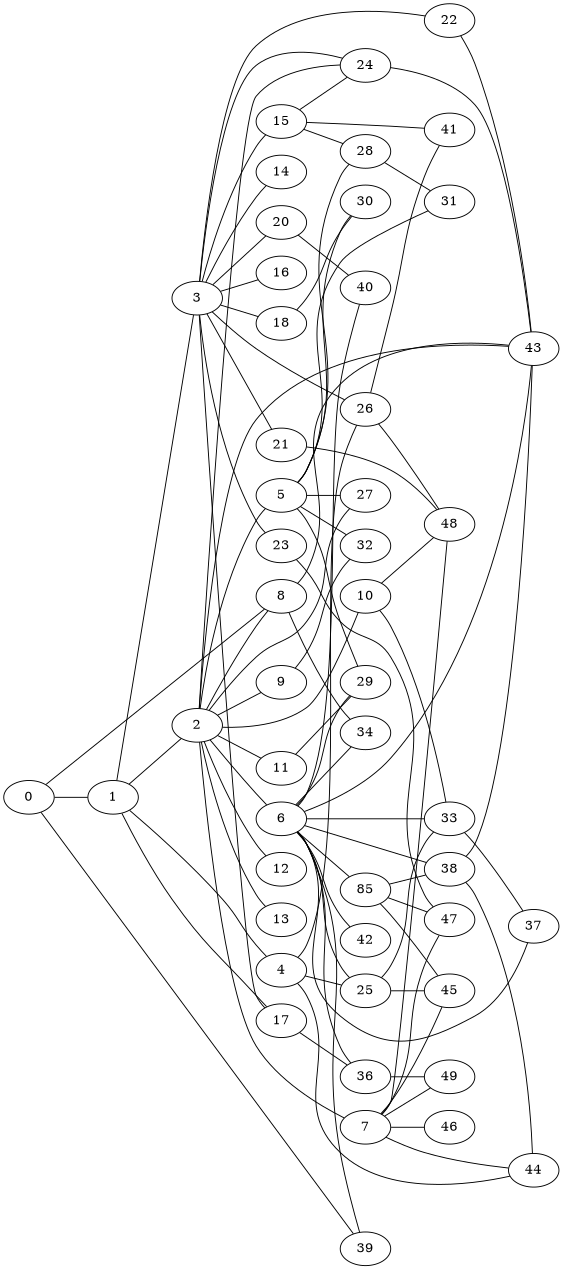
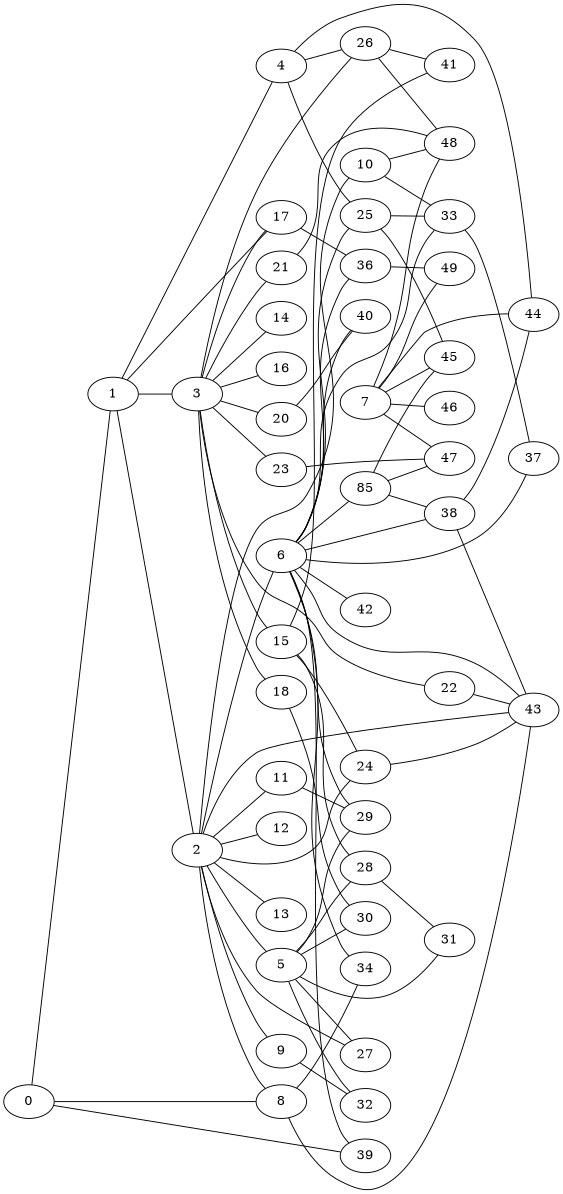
edge "24" -- "3": removed
edge "2" -- "7": removed
